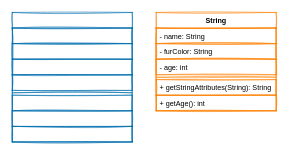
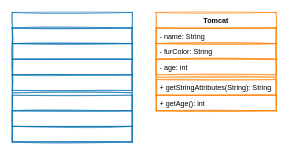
node "String": label "String" -> "Tomcat"
